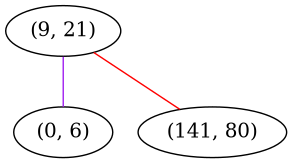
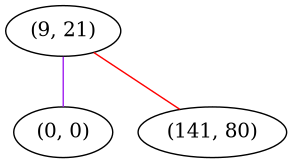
node "(0, 6)": label "(0, 6)" -> "(0, 0)"
